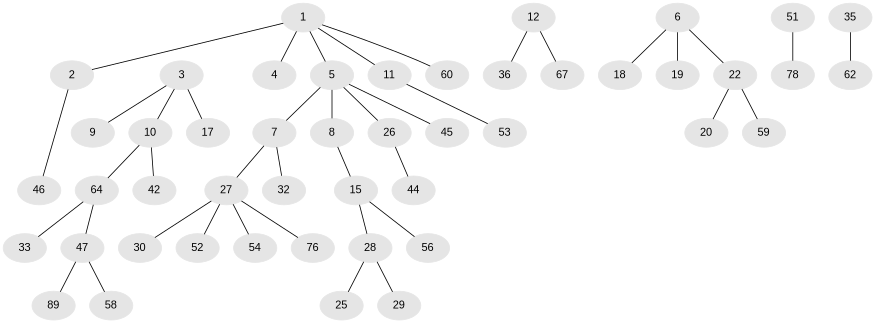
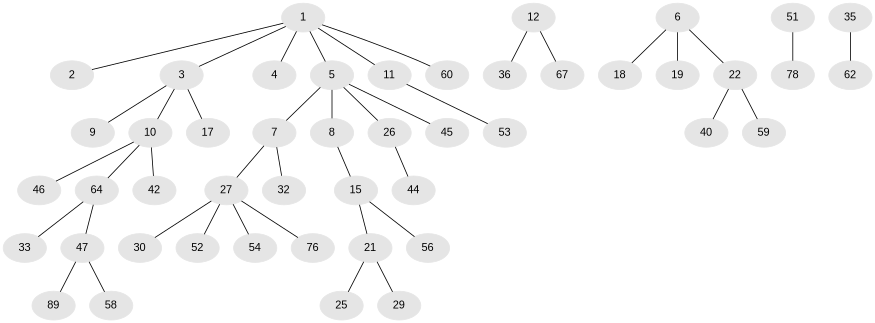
edge "1" -- "3": added
edge "2" -- "46": now "10" -- "46"
node "20": label "20" -> "40"
node "28": label "28" -> "21"
